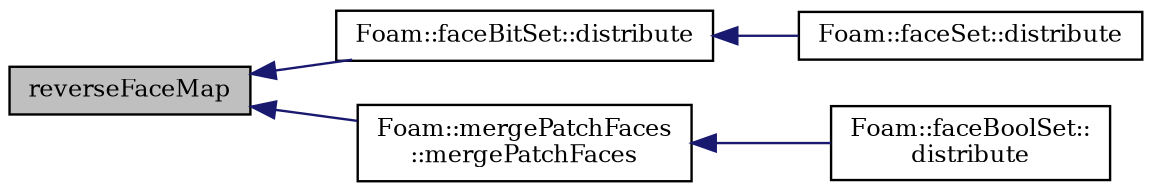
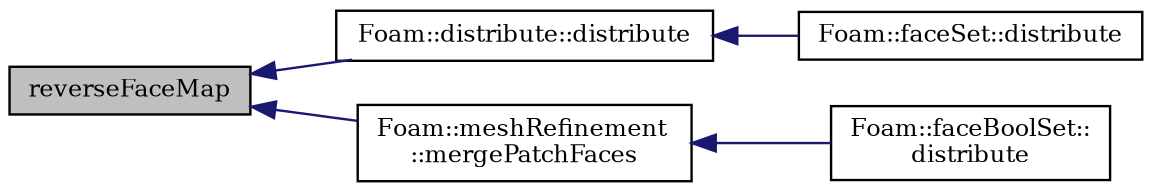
node "Foam::faceBitSet::distribute": label "Foam::faceBitSet::distribute" -> "Foam::distribute::distribute"
node "Foam::mergePatchFaces ::mergePatchFaces": label "Foam::mergePatchFaces ::mergePatchFaces" -> "Foam::meshRefinement ::mergePatchFaces"
